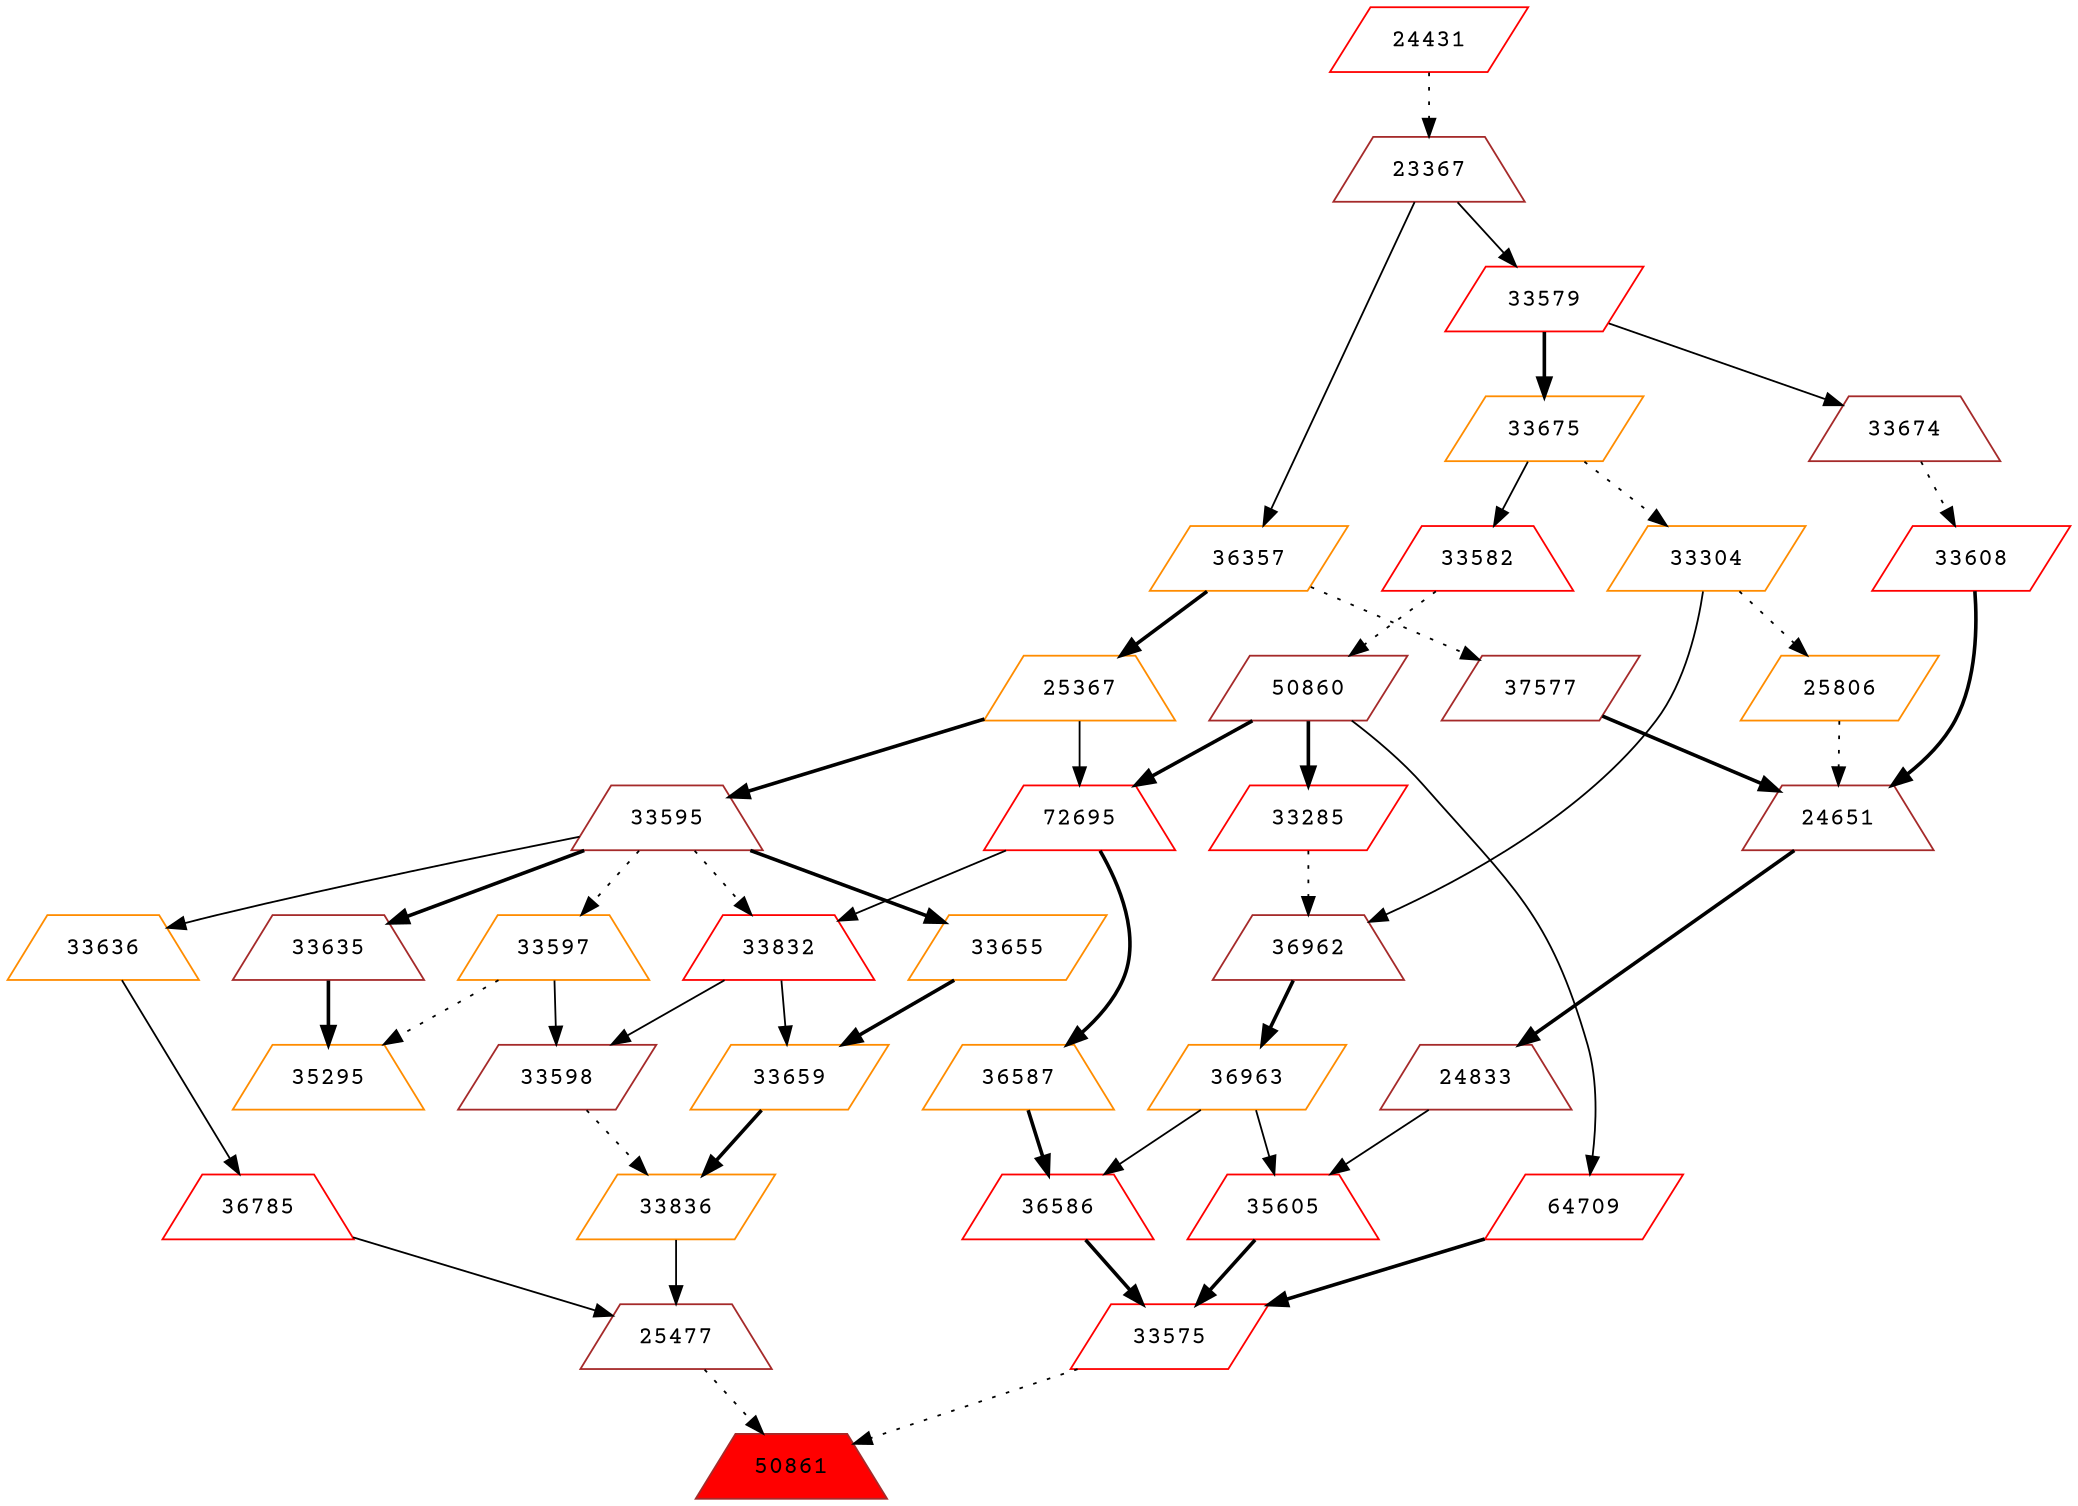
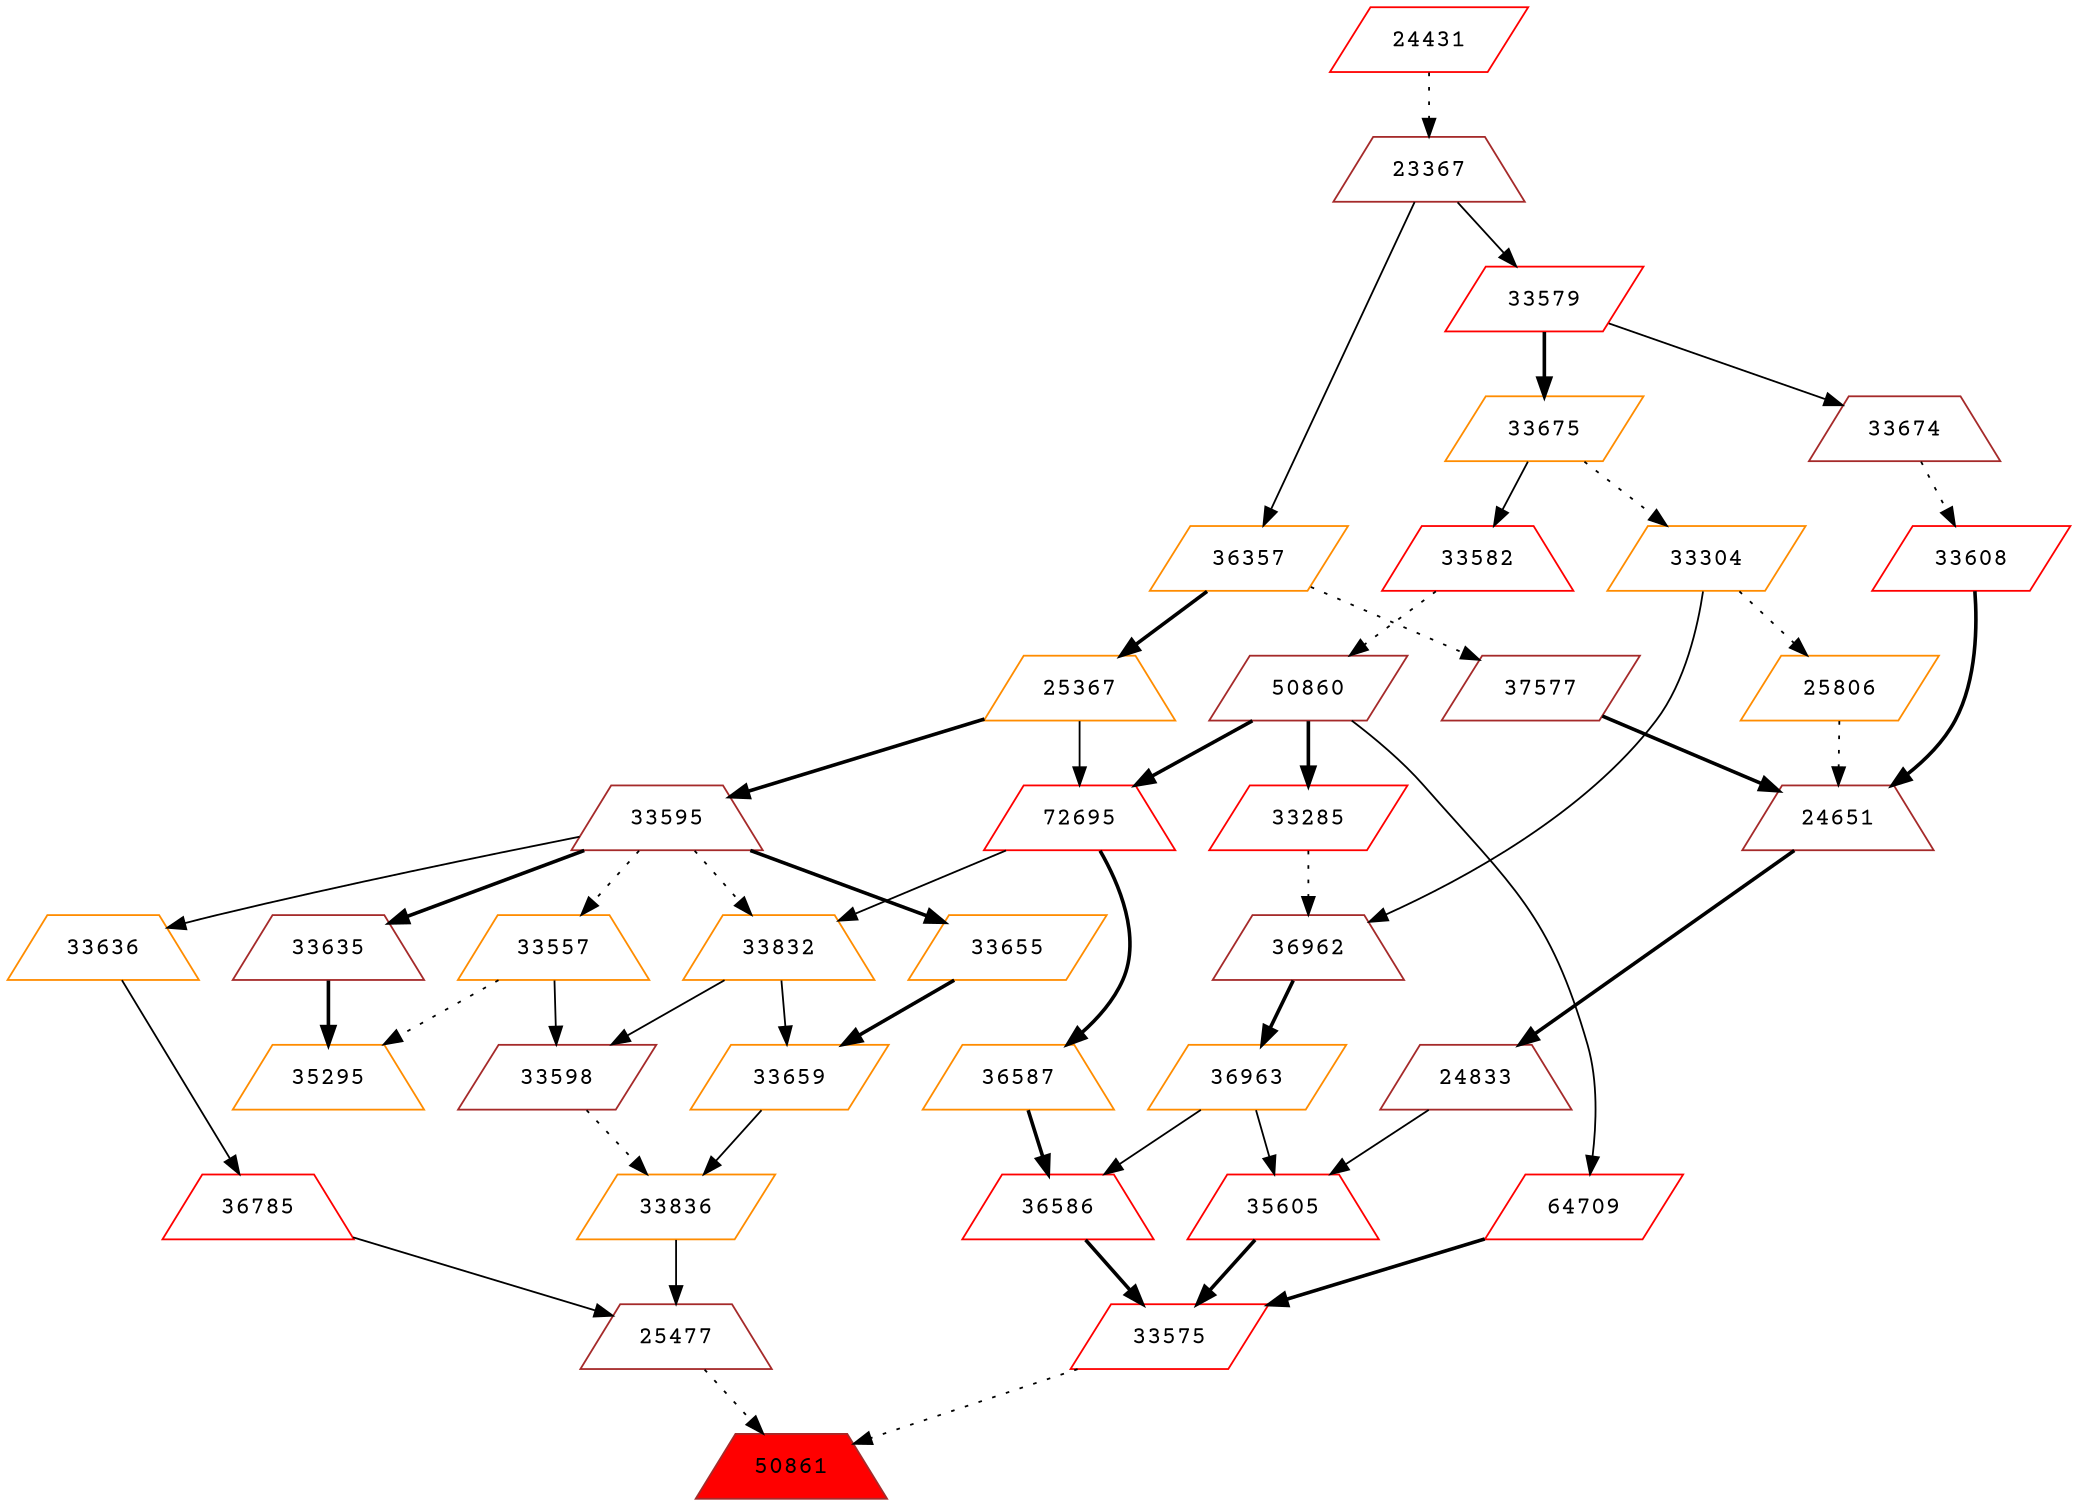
node "33597": label "33597" -> "33557"
node "33832": color red -> darkorange
edge "33659" -> "33836": style bold -> solid
